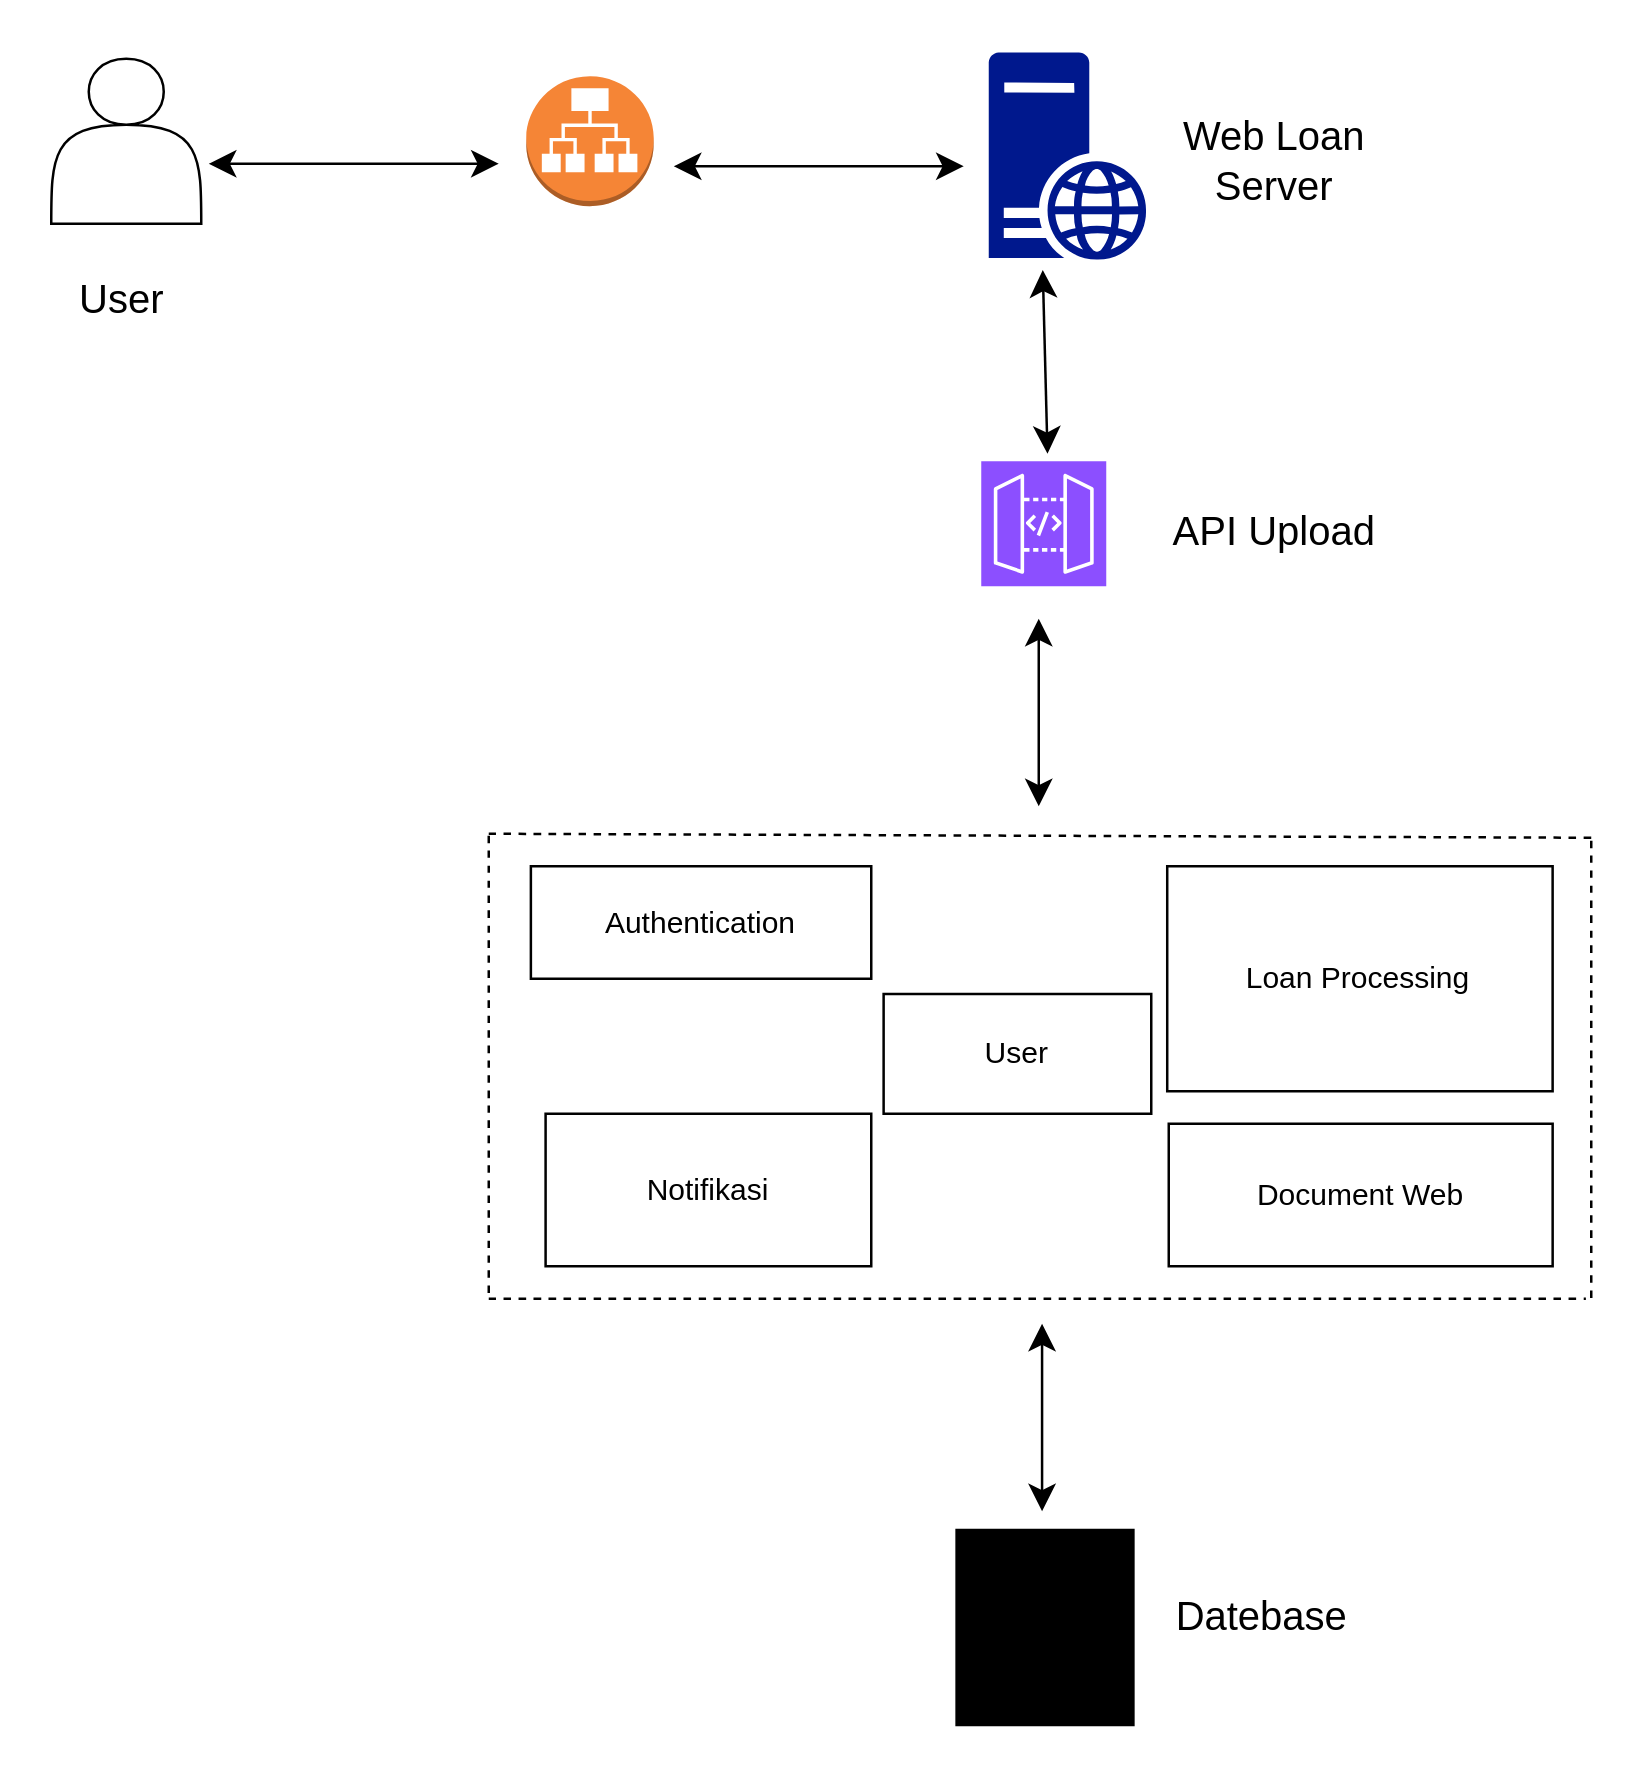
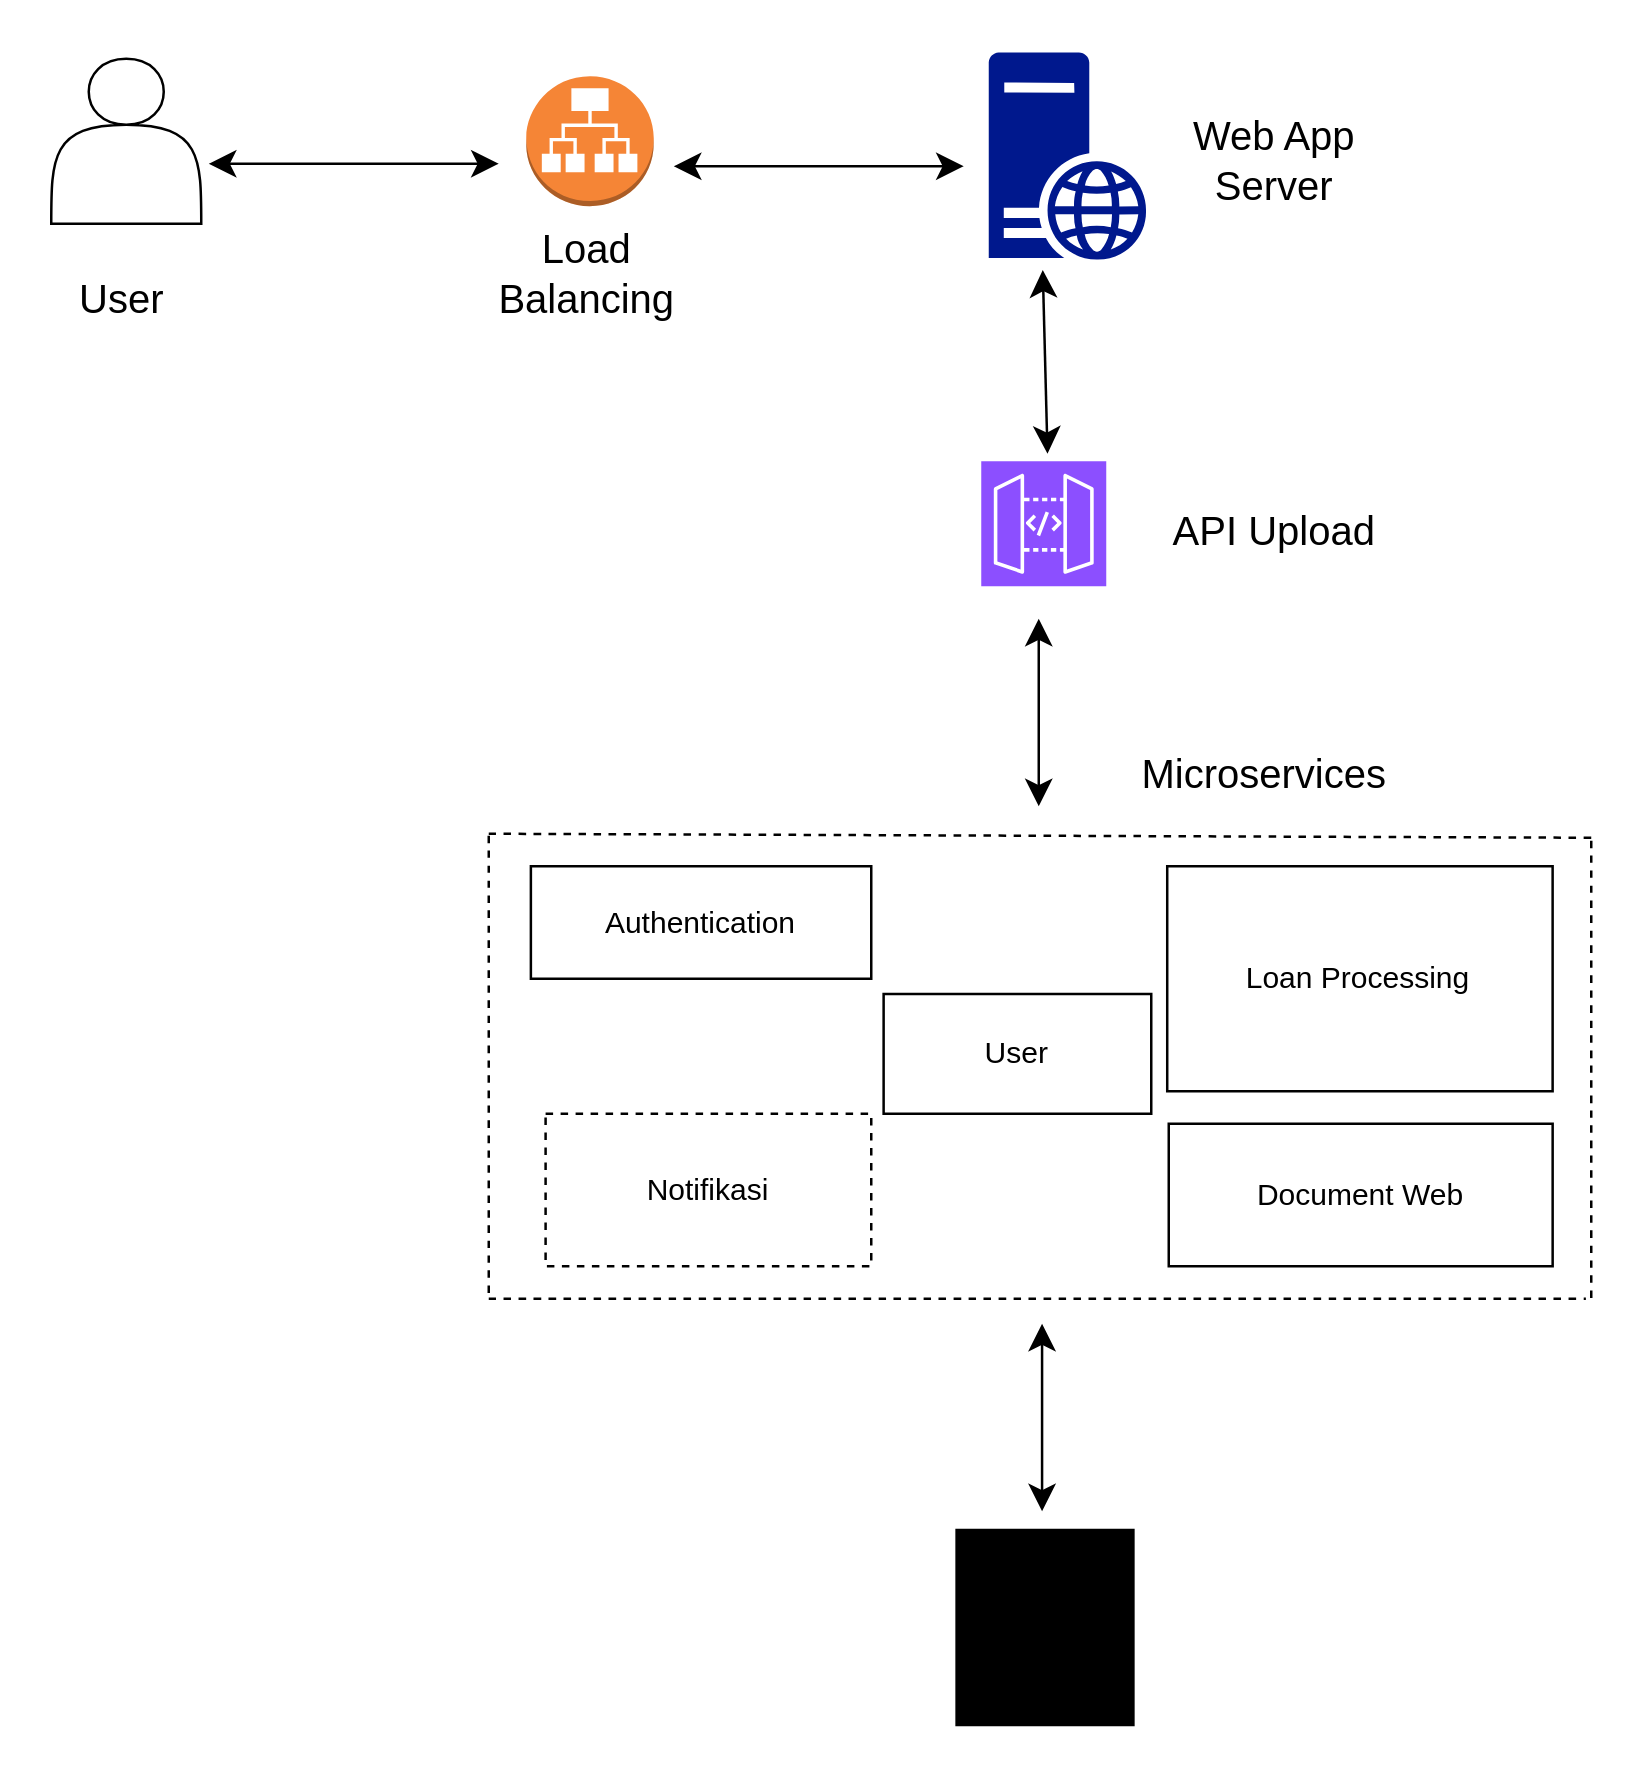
node "Web Loan Server": label "Web Loan Server" -> "Web App Server"
node "Load Balancing": added
node "Microservices": added
node "Notifikasi": style solid -> dashed
node "Datebase": removed
